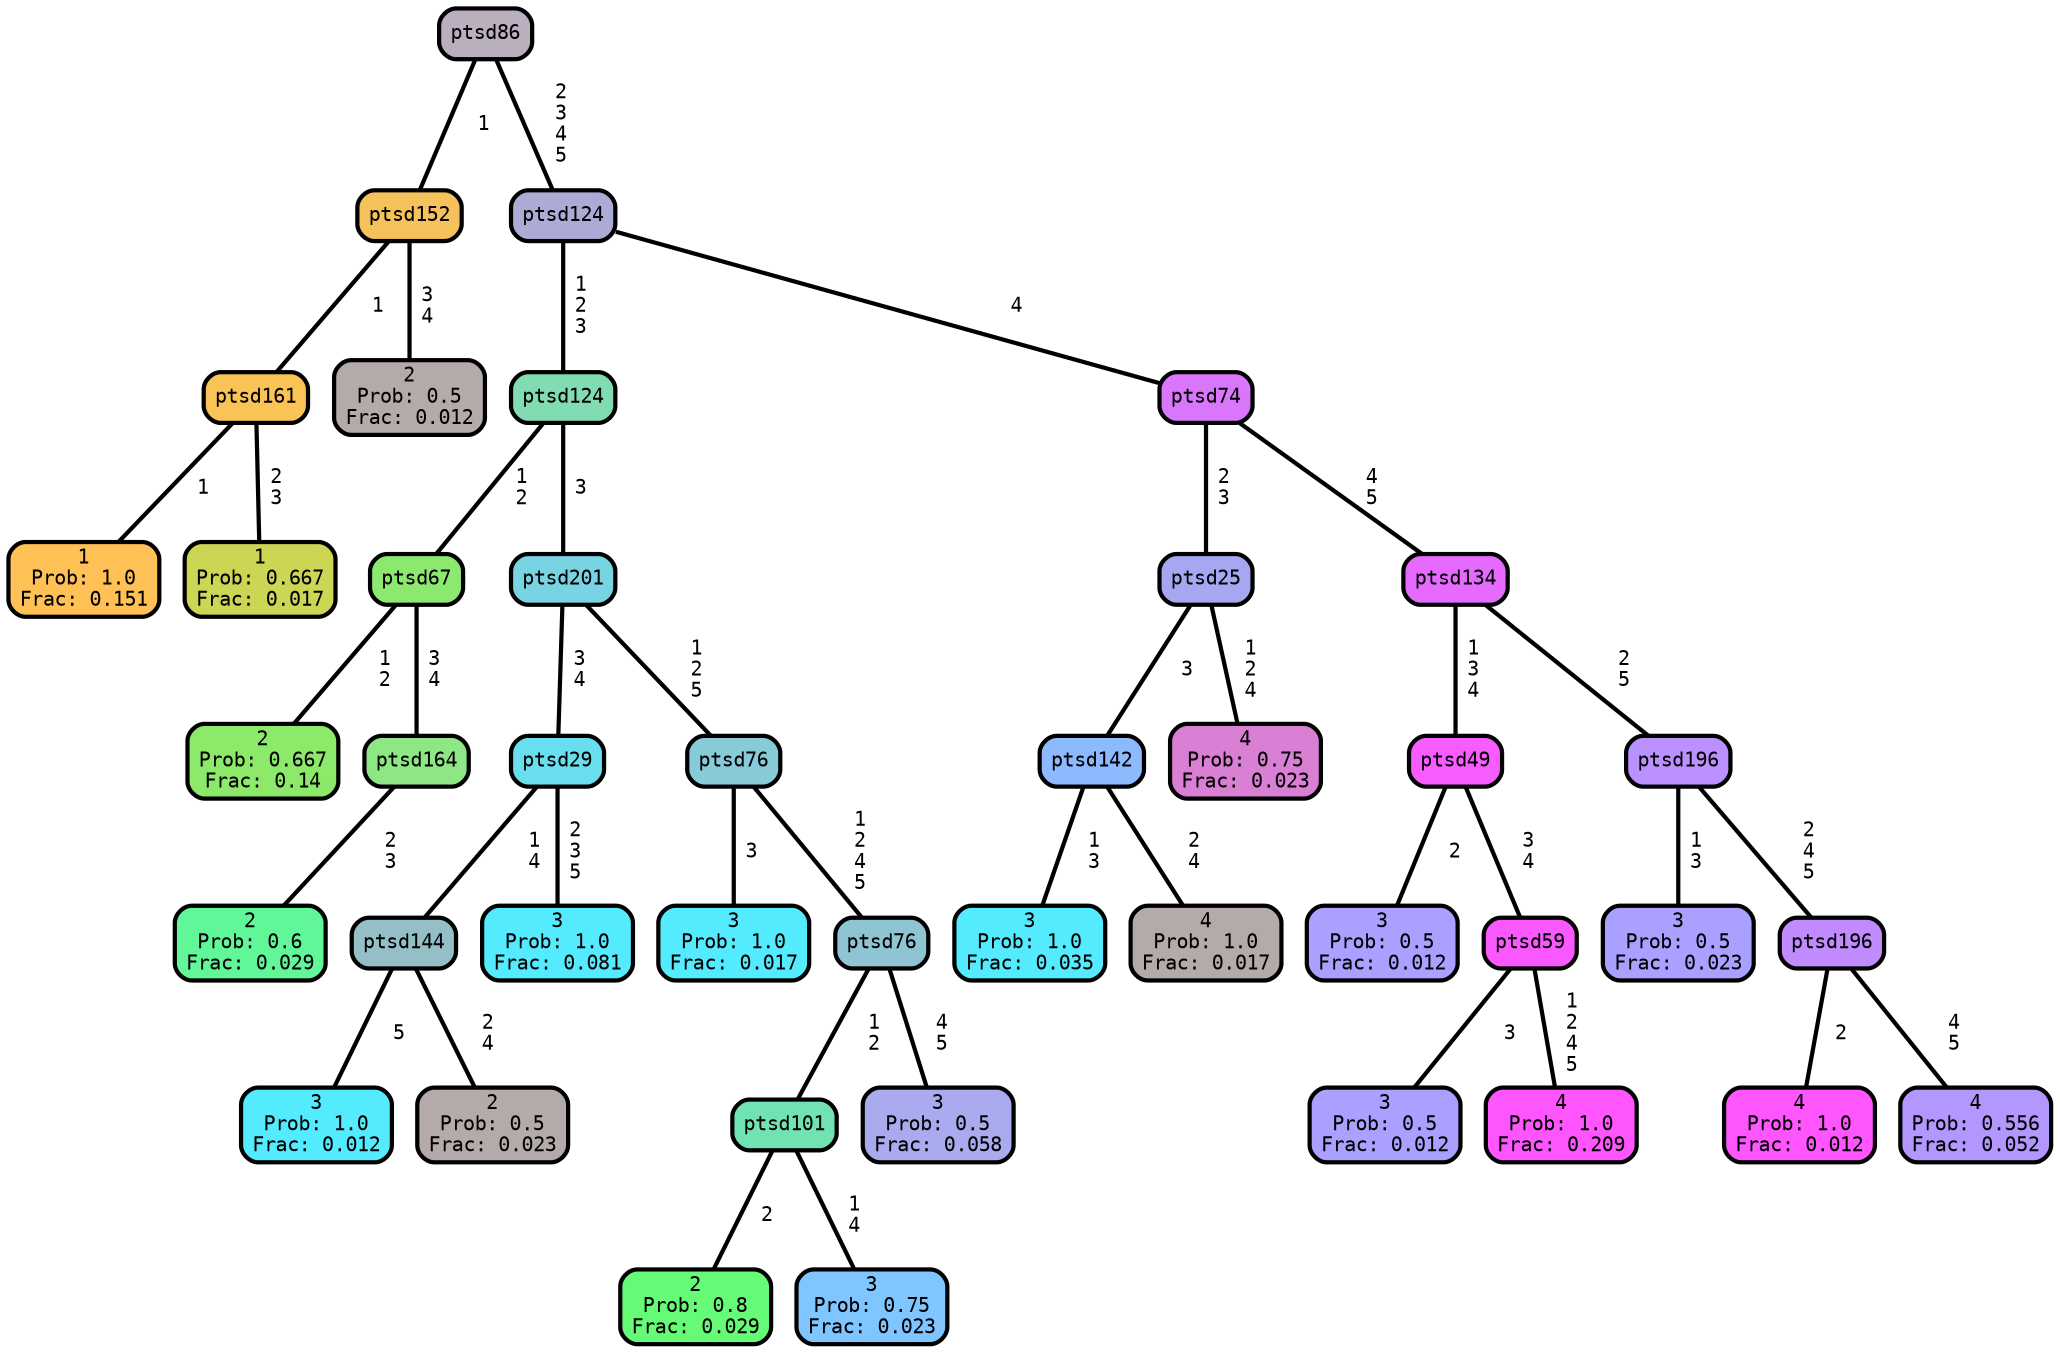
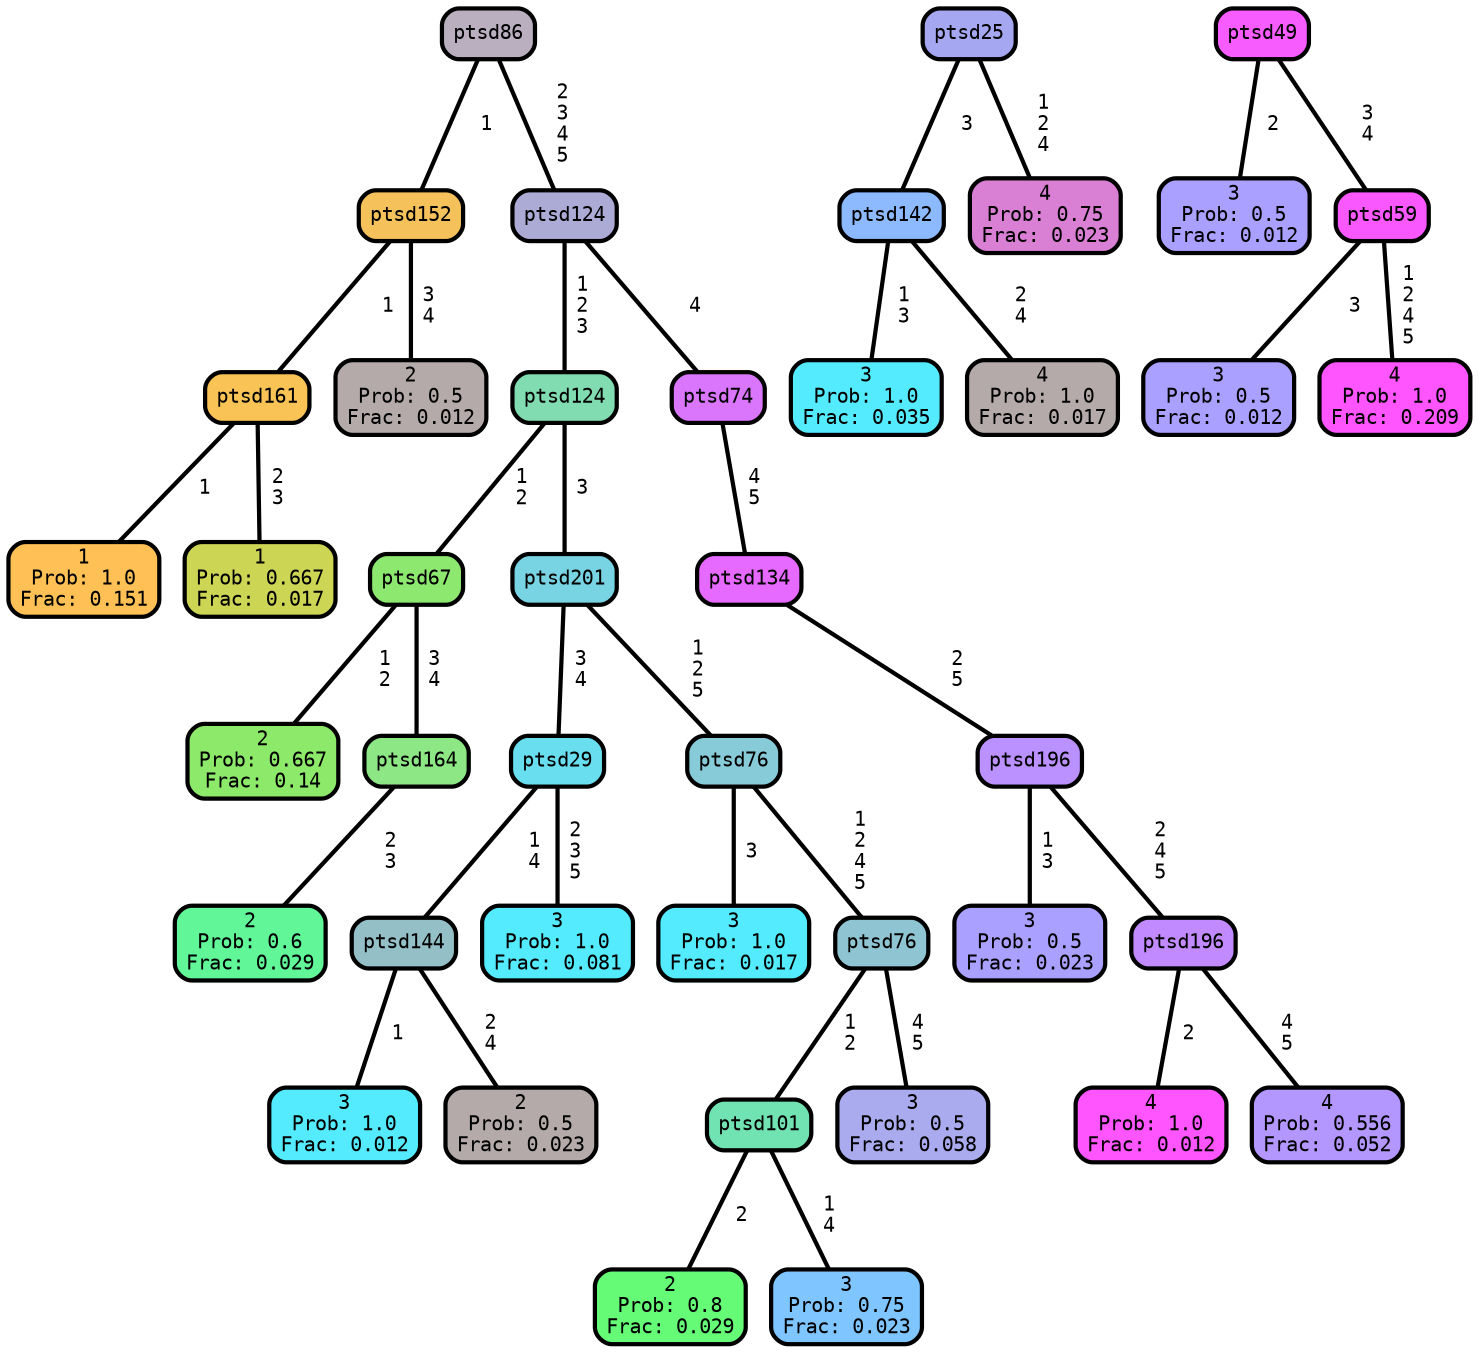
edge "ptsd74" -- "ptsd25": removed, label "2 3"
edge "ptsd134" -- "ptsd49": removed, label "1 3 4"
edge "ptsd144" -- "3 Prob: 1.0 Frac: 0.012": label " 5" -> " 1"
